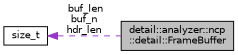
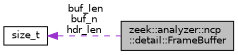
node "detail::analyzer::ncp ::detail::FrameBuffer": label "detail::analyzer::ncp ::detail::FrameBuffer" -> "zeek::analyzer::ncp ::detail::FrameBuffer"
